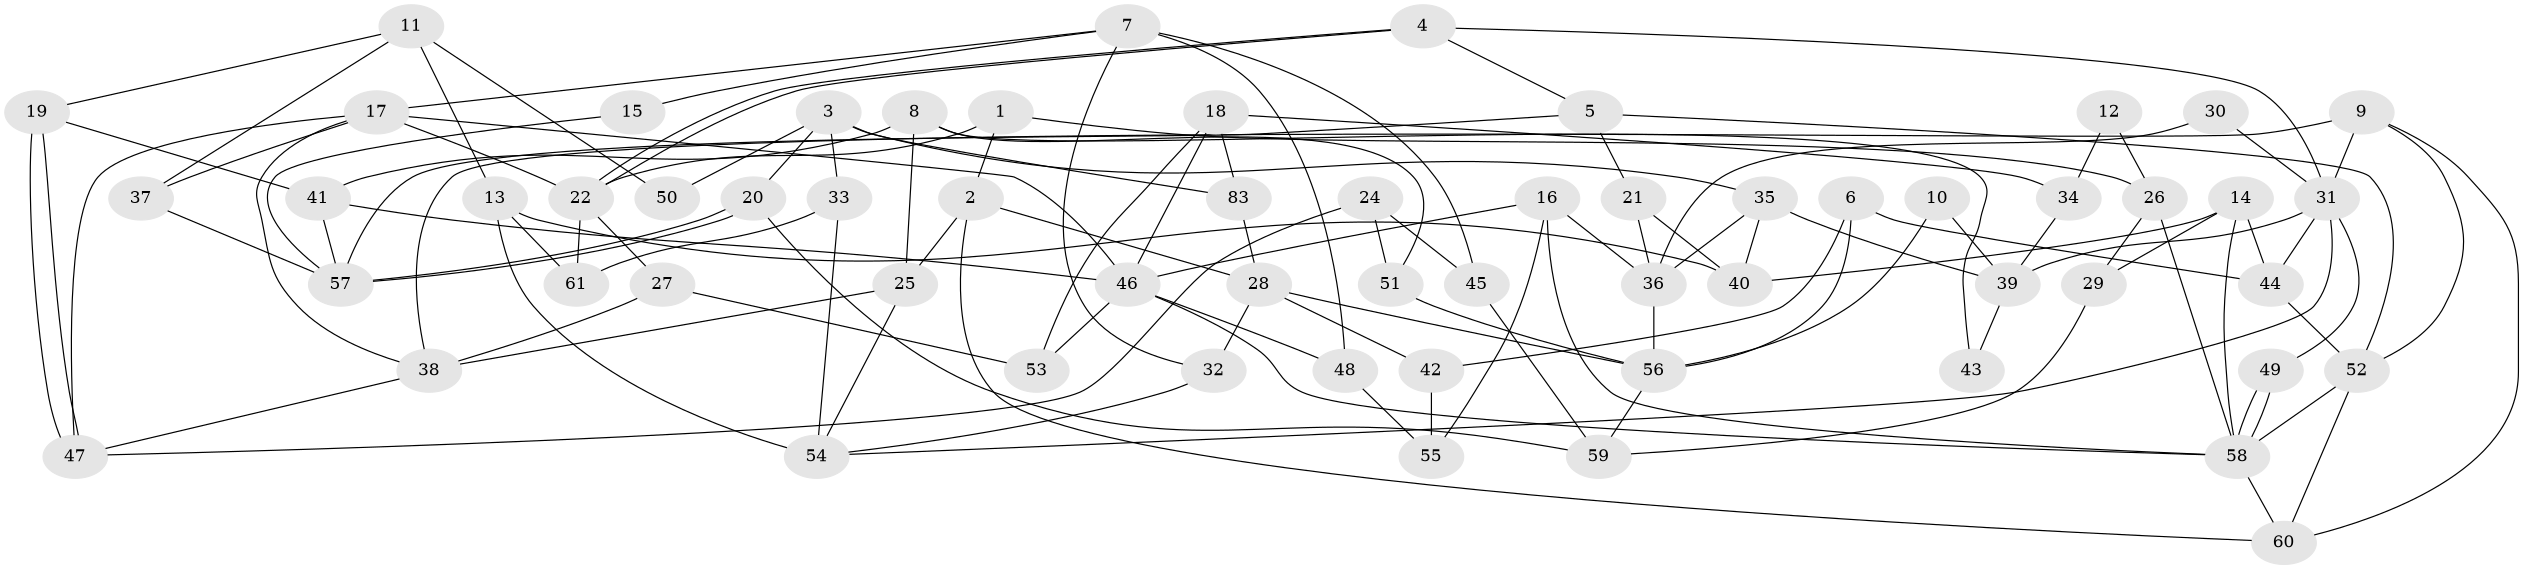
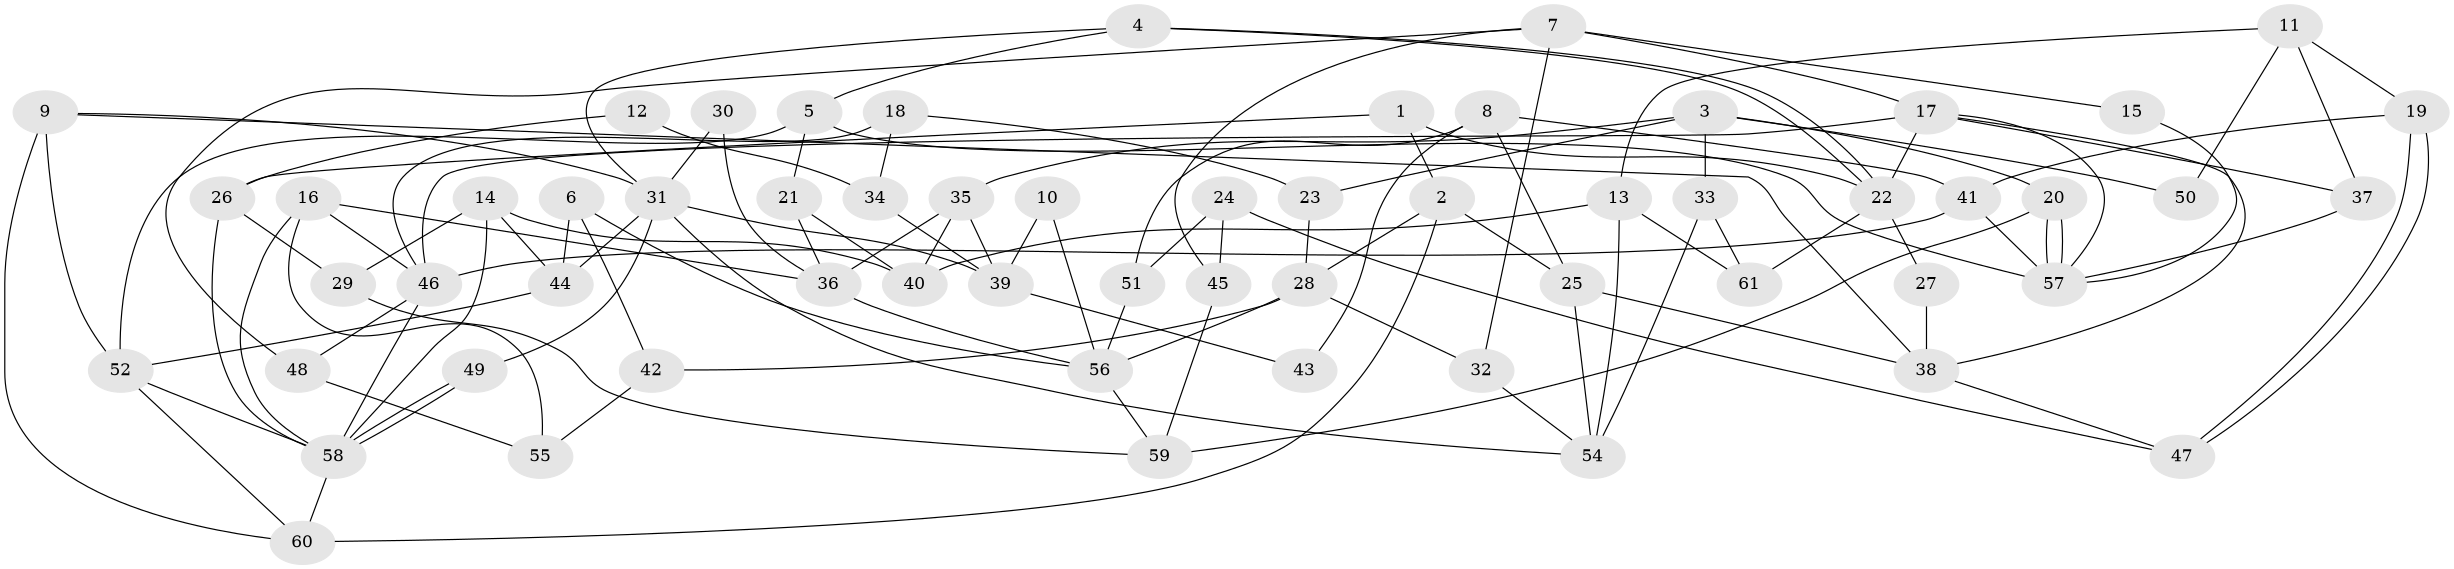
edge "17" -- "47": now "17" -- "57"
node "83": label "83" -> "23"
node "53": removed
